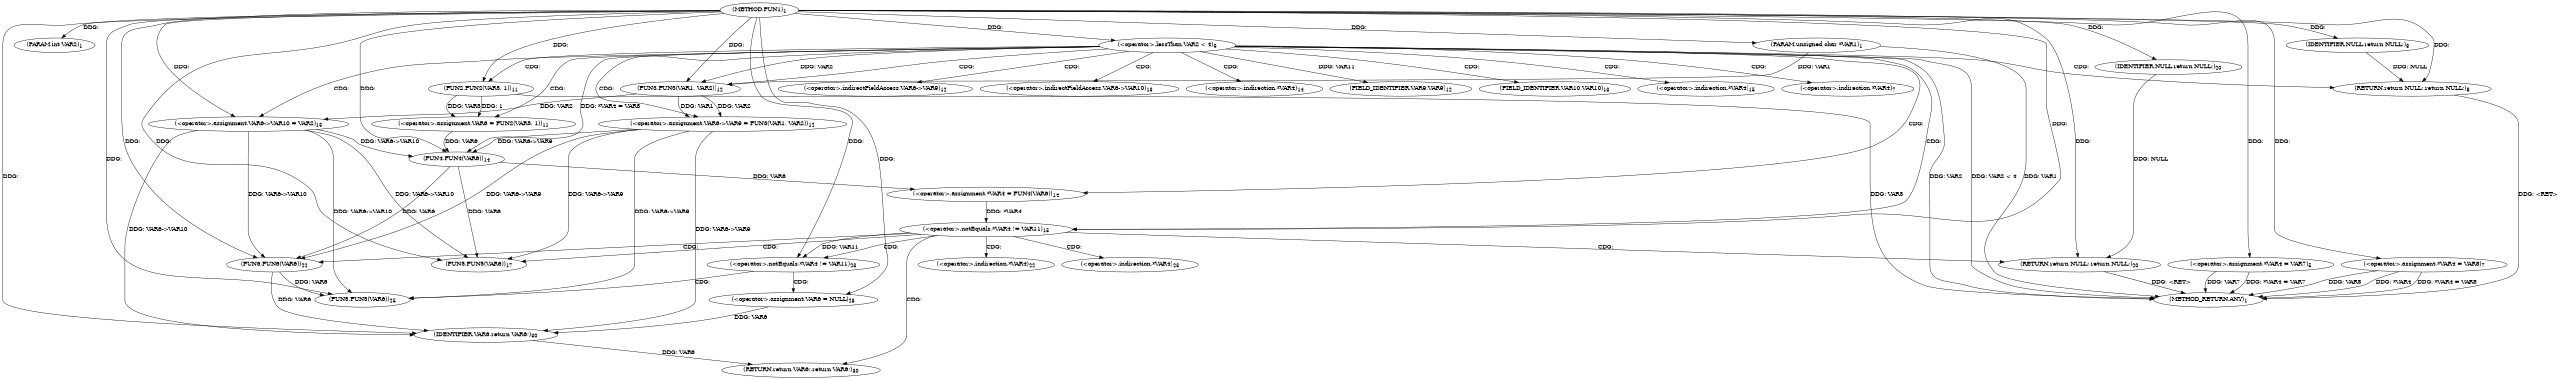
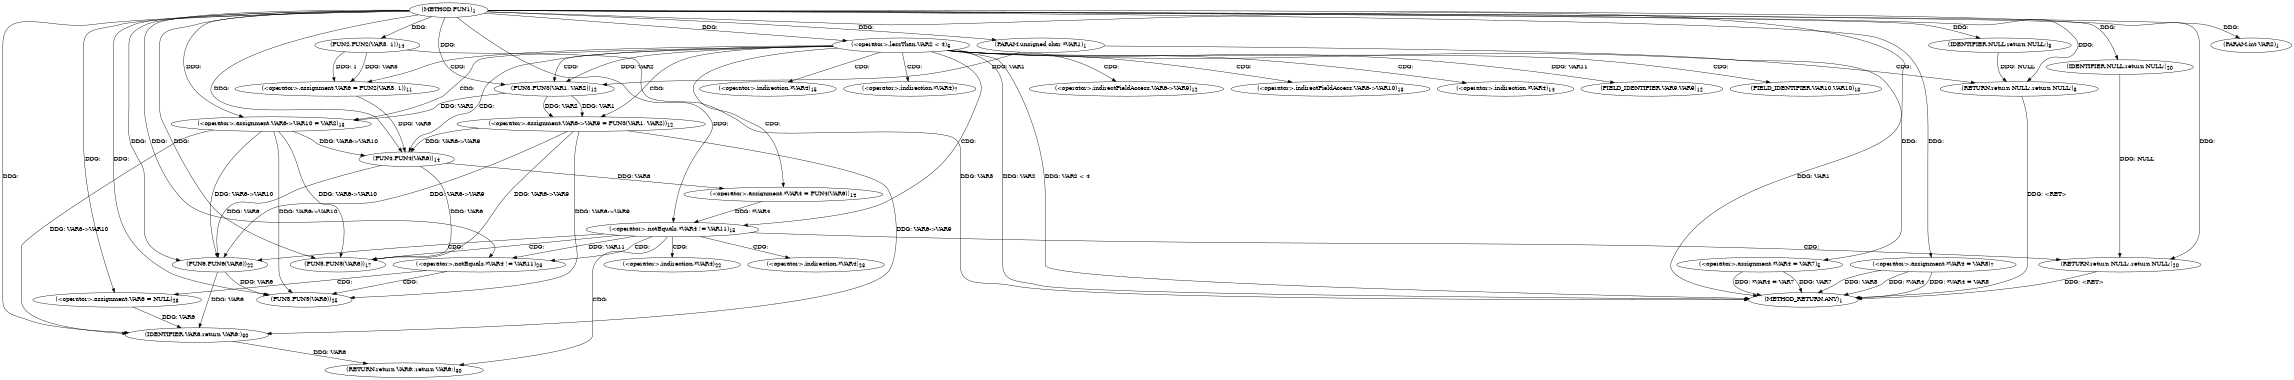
edge "(<operator>.lessThan,VAR2 < 4)" -> "(FUN2,FUN2(VAR5, 1))": removed, label "CDG:"
node "(FUN2,FUN2(VAR5, 1))": text "11" -> "14"
edge "(<operator>.lessThan,VAR2 < 4)" -> "(FUN4,FUN4(VAR6))": label "DDG: *VAR4 = VAR8" -> "CDG: "
